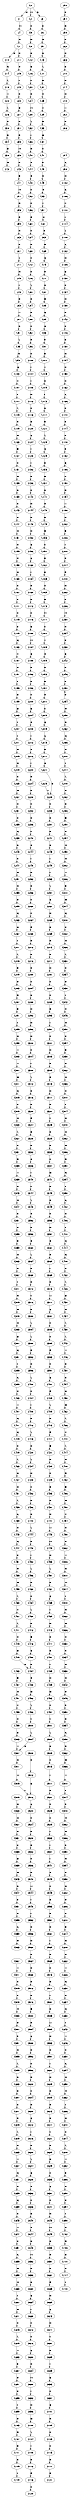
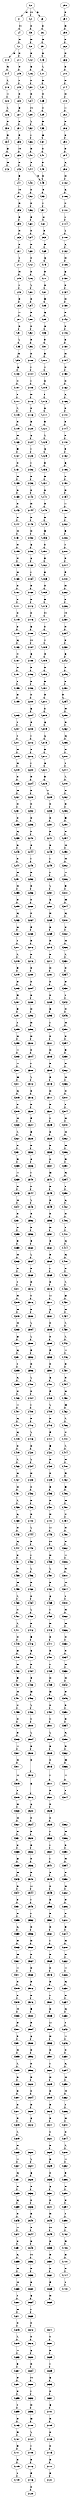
node "S90": added
edge "S44" -> "S48": now "S44" -> "S49"
edge "S254" -> "S250": reversed
edge "S199" -> "S203": removed, label "E"
edge "S221" -> "S229": now "S221" -> "S225"
edge "S479" -> "S484": now "S479" -> "S483"
edge "S504" -> "S507": now "S504" -> "S508"
edge "S515" -> "S516": now "S515" -> "S519"
node "S578": removed
edge "S563" -> "S567": added, label "H"
node "S616": removed
node "S673": removed
